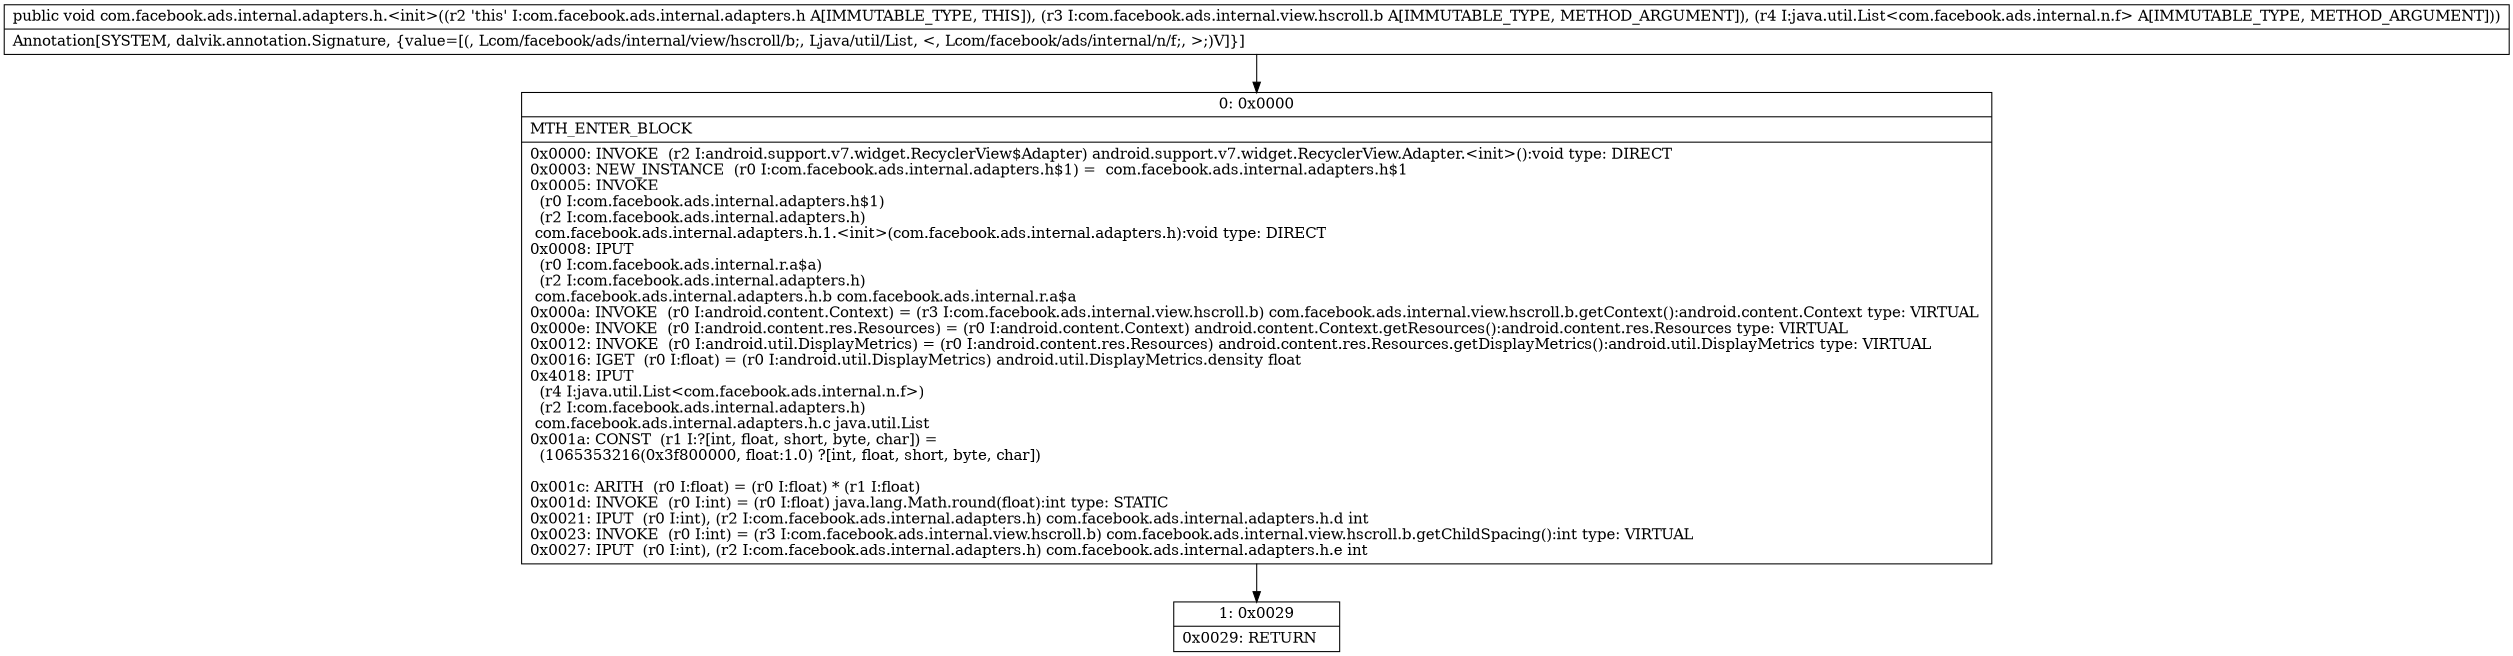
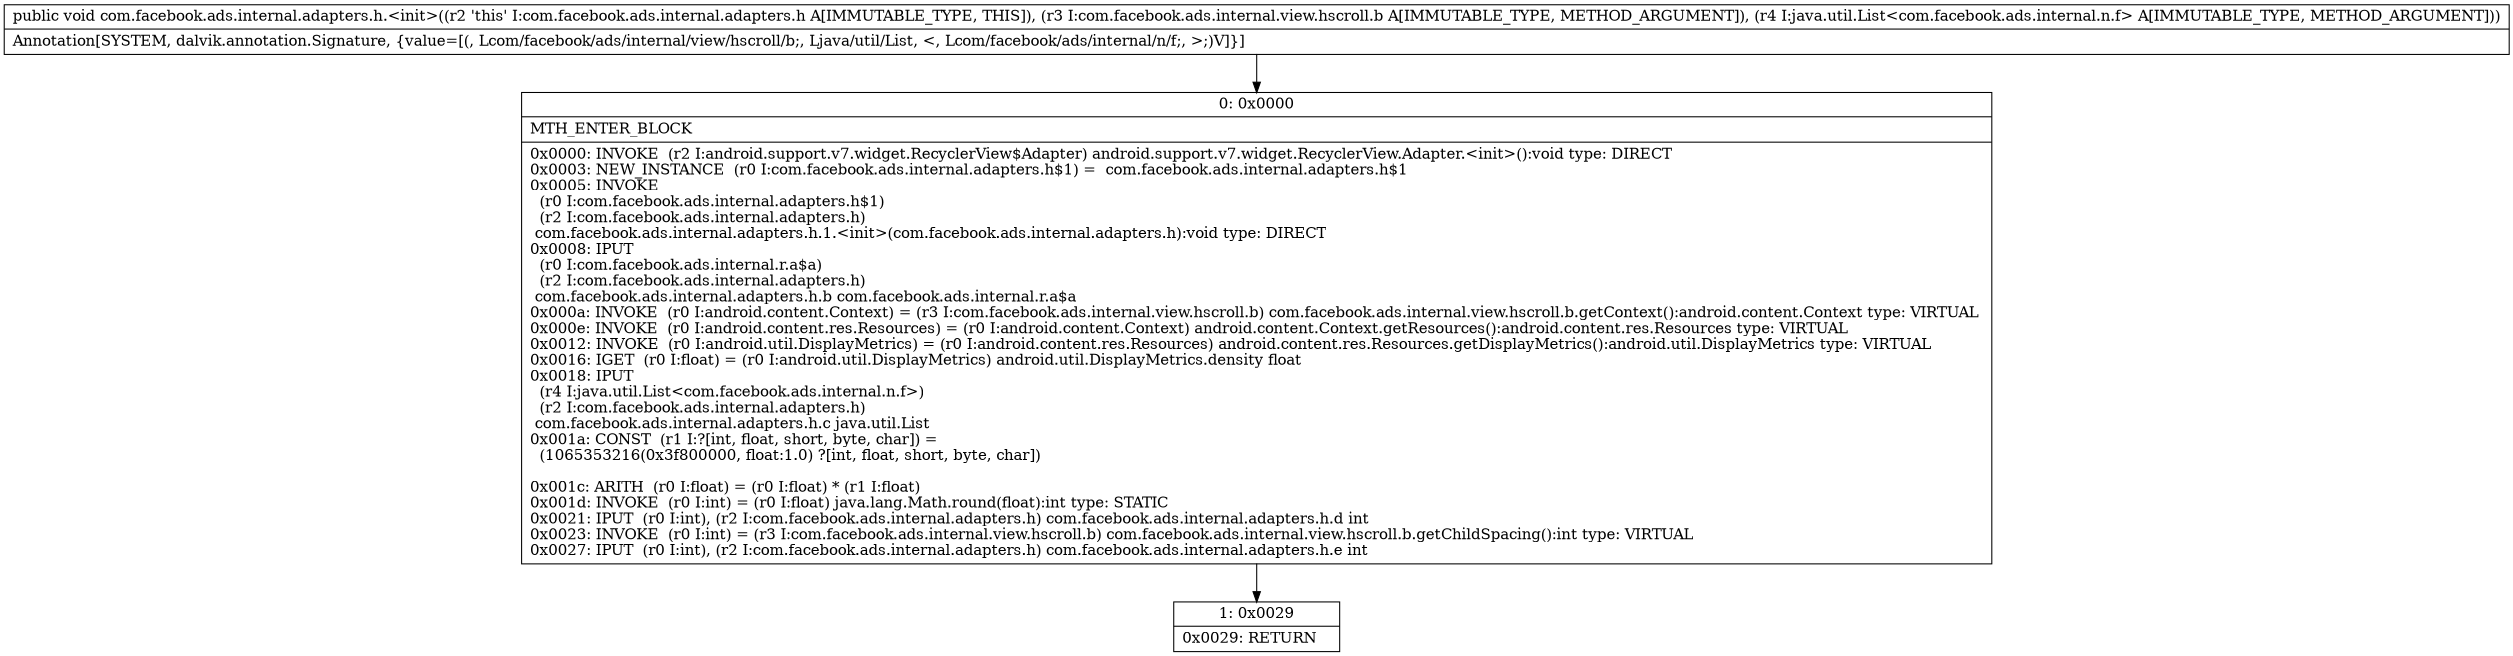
node "0: 0x0000": text "0x4018: IPUT" -> "0x0018: IPUT"
